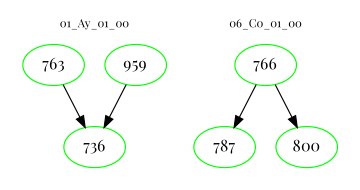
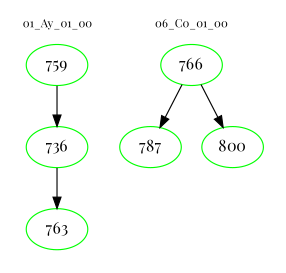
node "959": label "959" -> "759"
edge "763" -> "736": reversed
